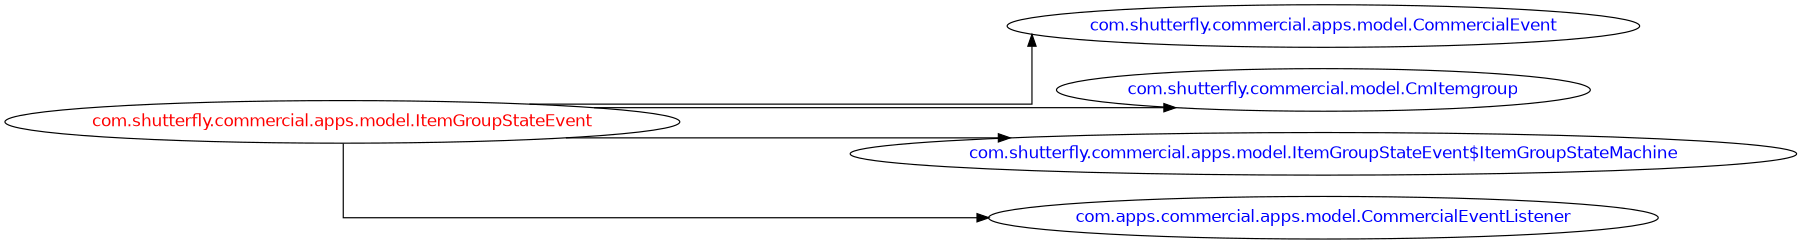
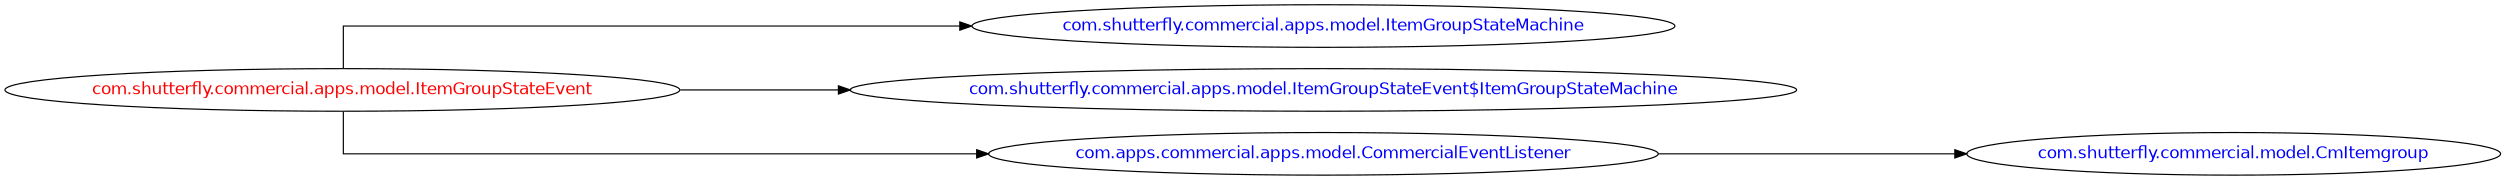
node "com.shutterfly.commercial.apps.model.CommercialEvent": label "com.shutterfly.commercial.apps.model.CommercialEvent" -> "com.shutterfly.commercial.apps.model.ItemGroupStateMachine"
edge "com.shutterfly.commercial.apps.model.ItemGroupStateEvent" -> "com.shutterfly.commercial.model.CmItemgroup": now "com.apps.commercial.apps.model.CommercialEventListener" -> "com.shutterfly.commercial.model.CmItemgroup"
